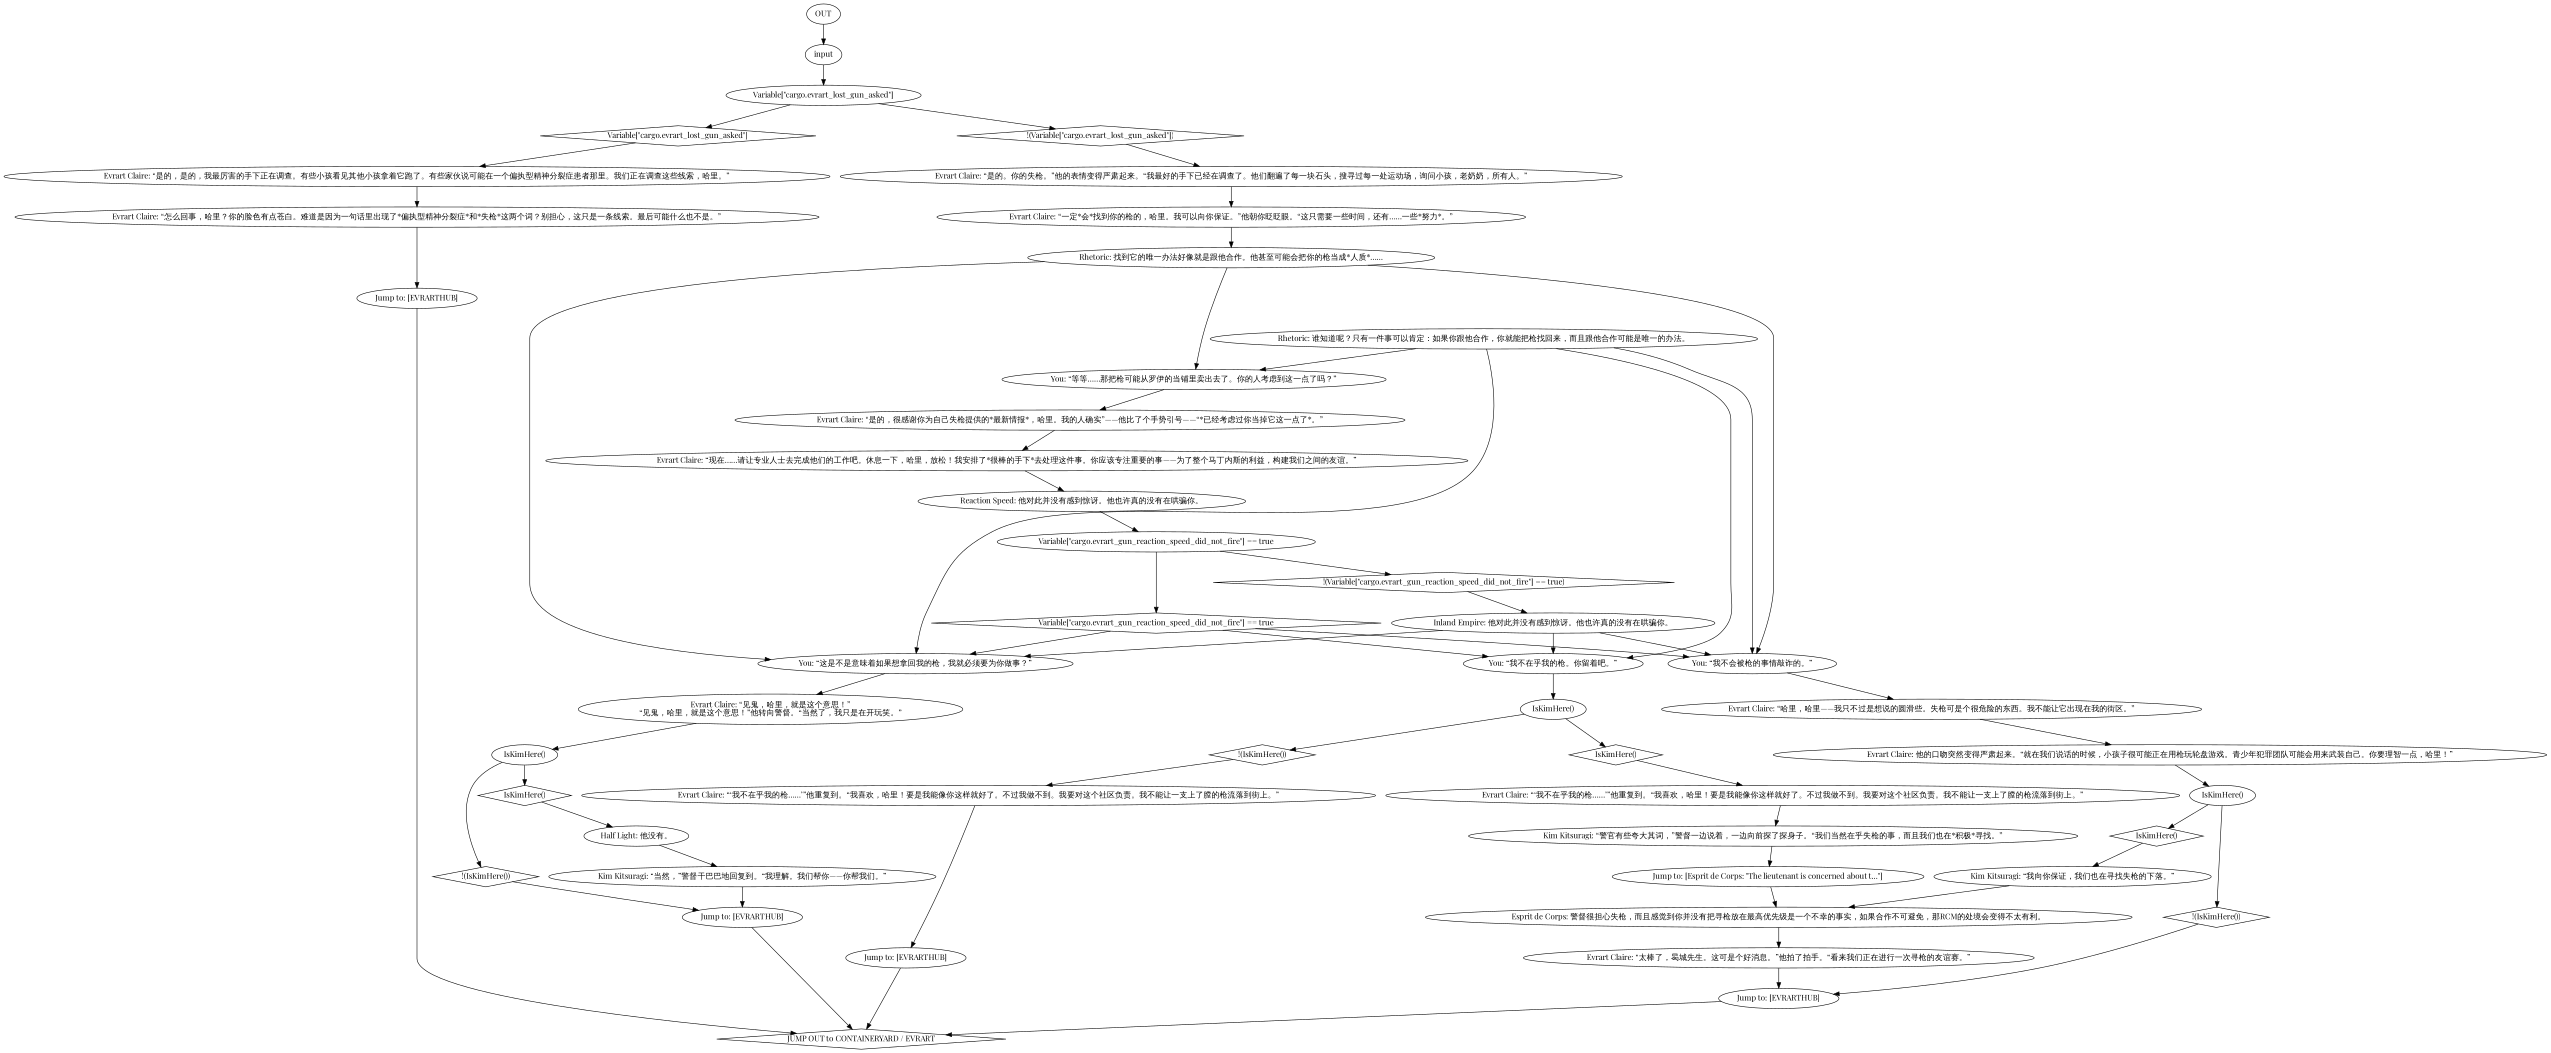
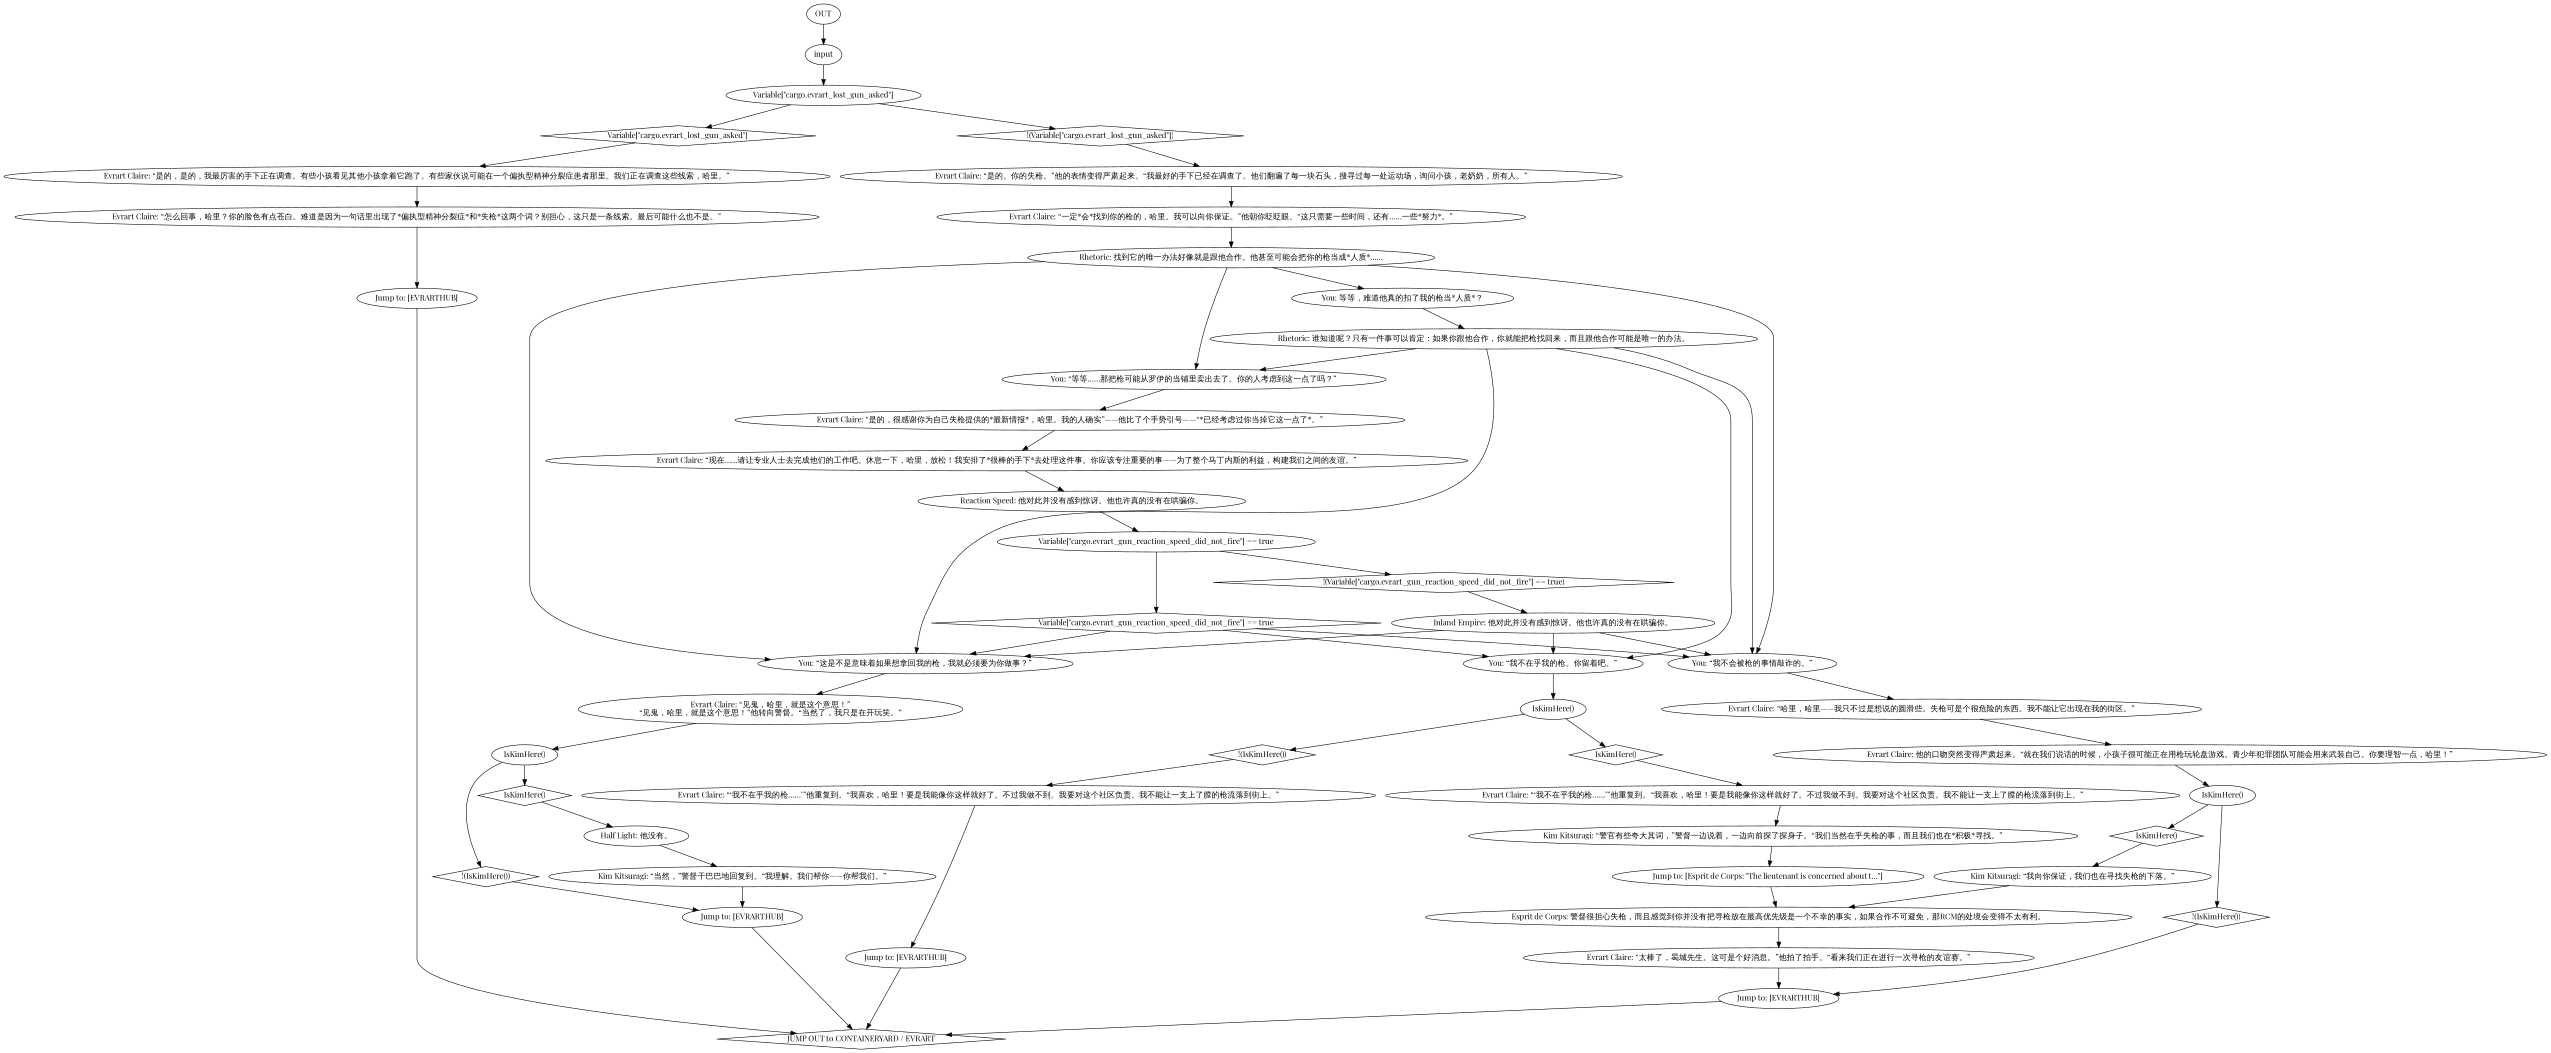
node "You: 等等，难道他真的扣了我的枪当*人质*？": added
